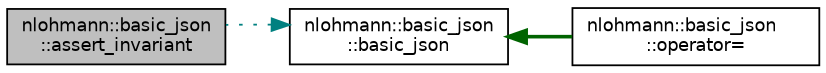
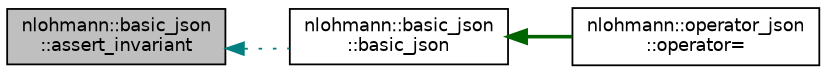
edge "nlohmann::basic_json ::assert_invariant" -> "nlohmann::basic_json ::basic_json": reversed
node "nlohmann::basic_json ::operator=": label "nlohmann::basic_json ::operator=" -> "nlohmann::operator_json ::operator="
